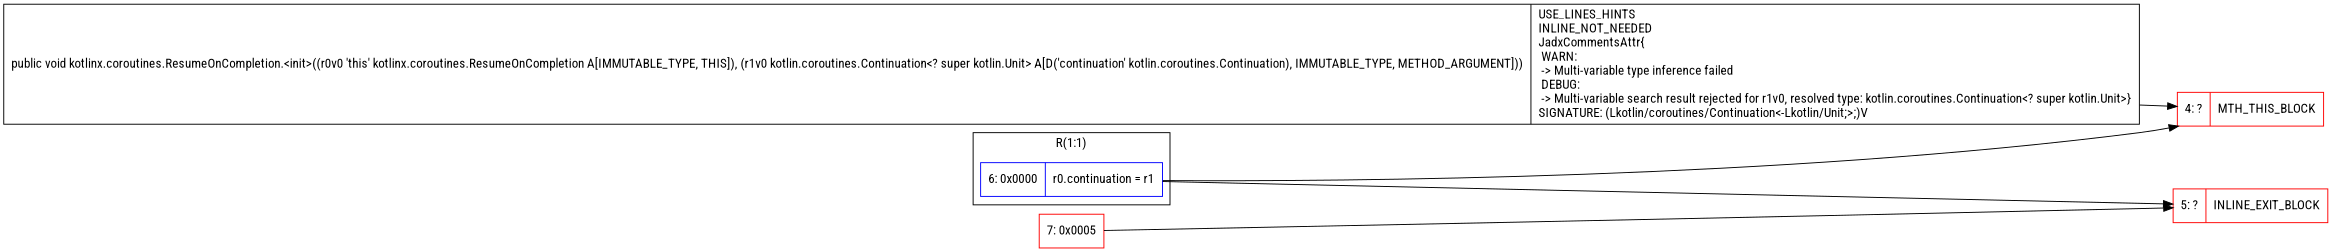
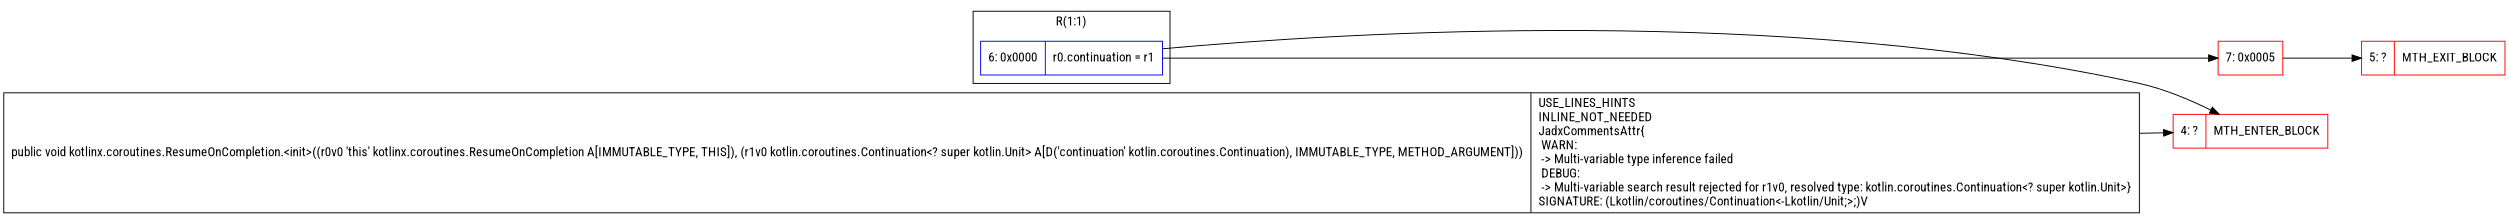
node "4: ?": text "MTH_THIS_BLOCK" -> "MTH_ENTER_BLOCK"
edge "6: 0x0000" -> "5: ?": now "6: 0x0000" -> "7: 0x0005"
node "5: ?": text "INLINE_EXIT_BLOCK" -> "MTH_EXIT_BLOCK"
